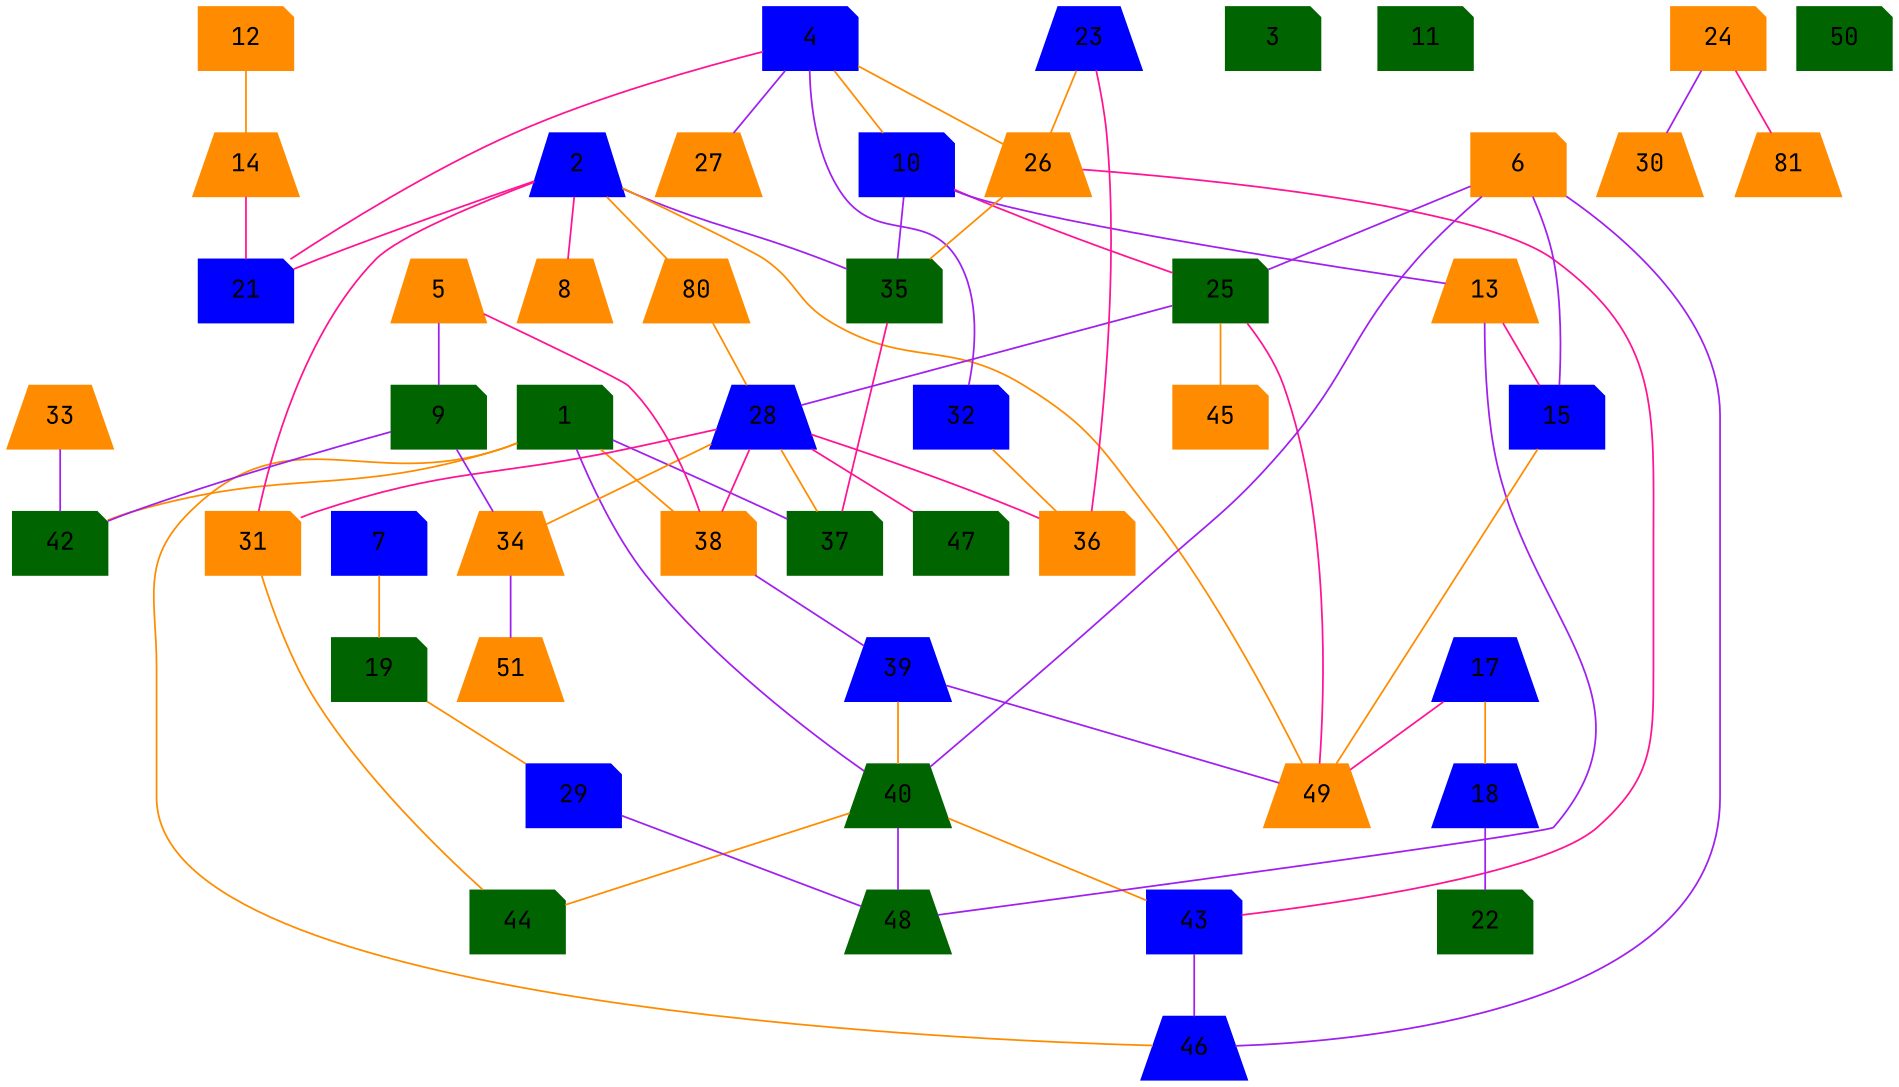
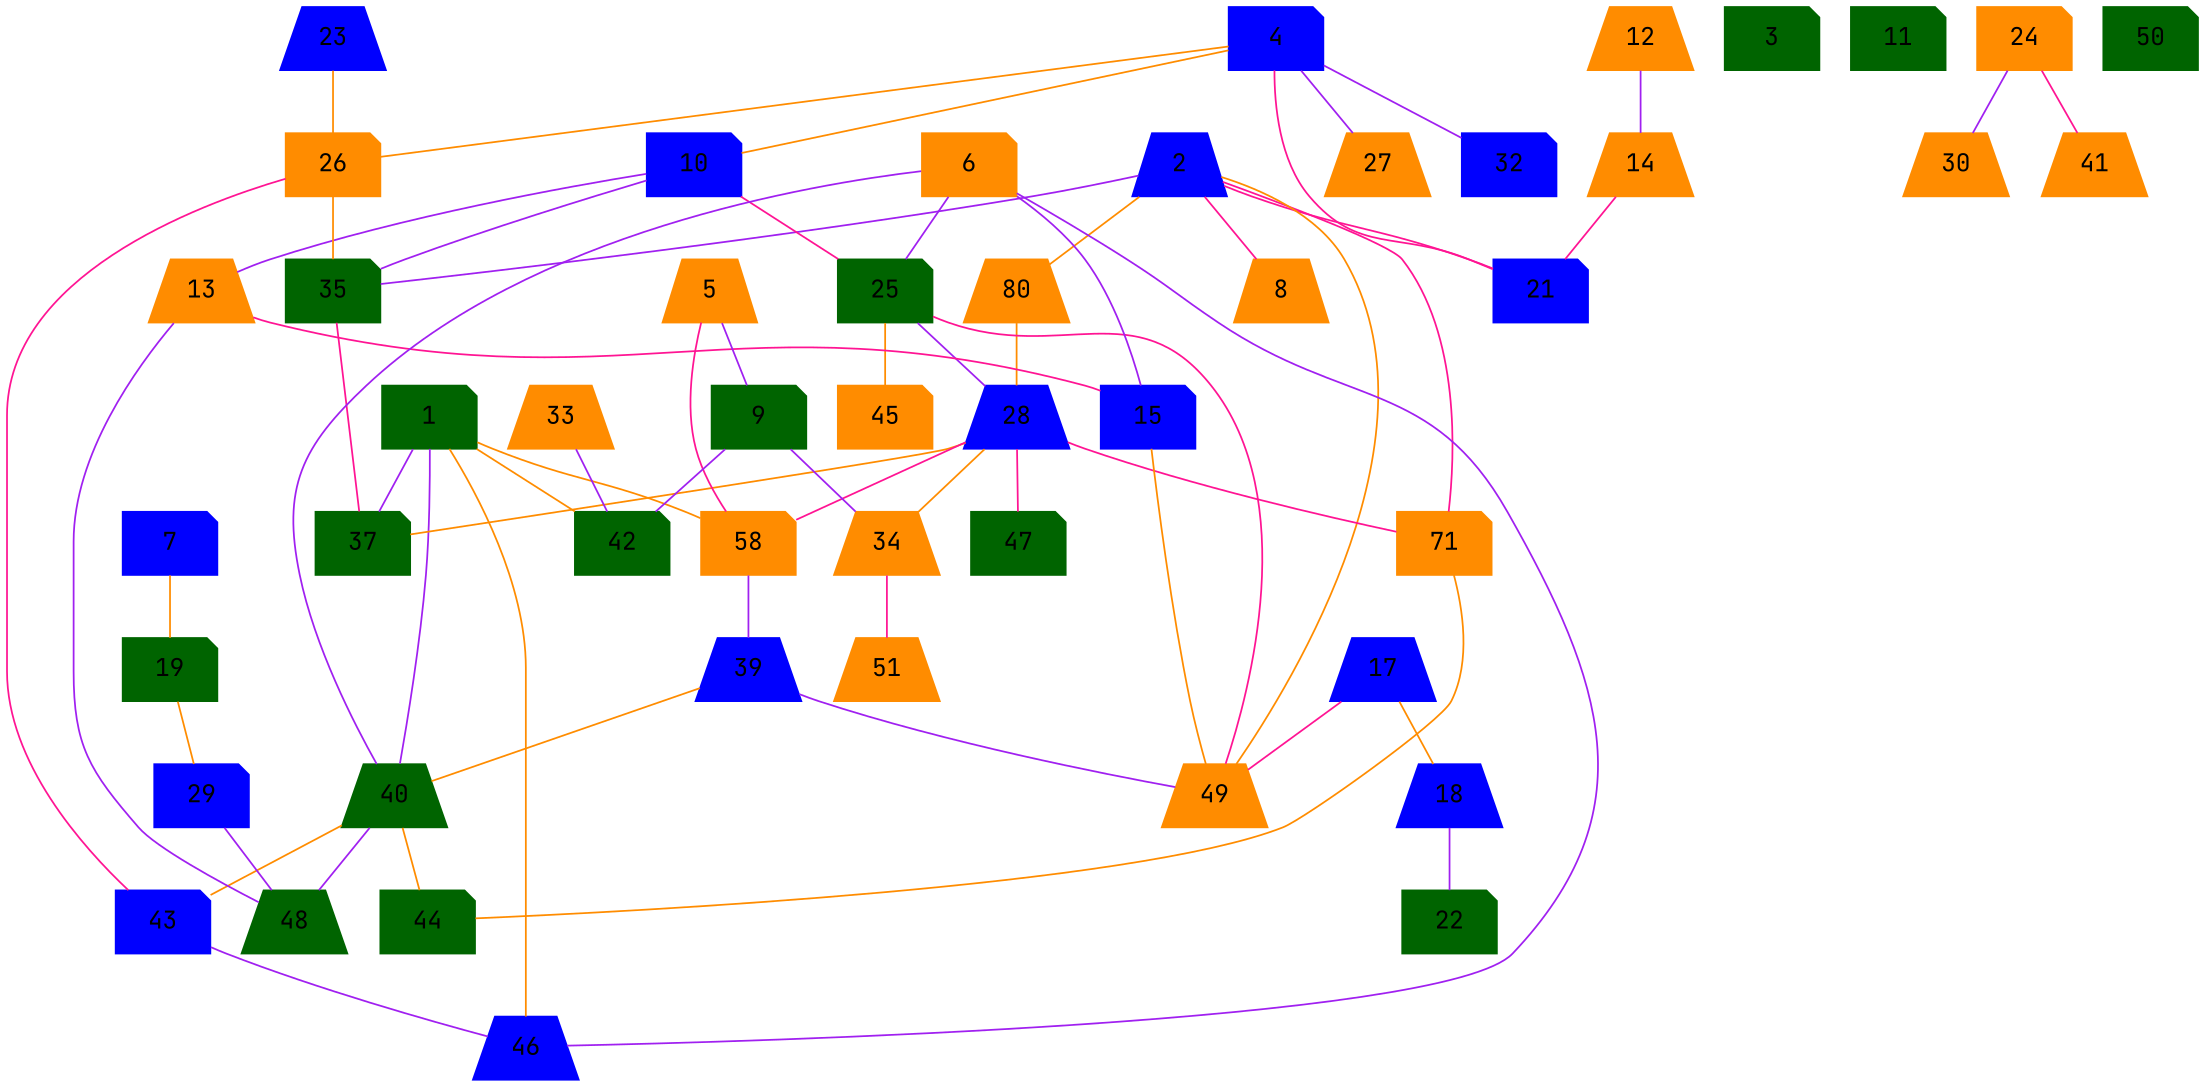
node "12": shape note -> trapezium
edge "12" -- "14": color darkorange -> purple
node "26": shape trapezium -> note
node "81": label "81" -> "41"
node "31": label "31" -> "71"
node "38": label "38" -> "58"
node "36": removed
edge "34" -- "51": color purple -> deeppink
